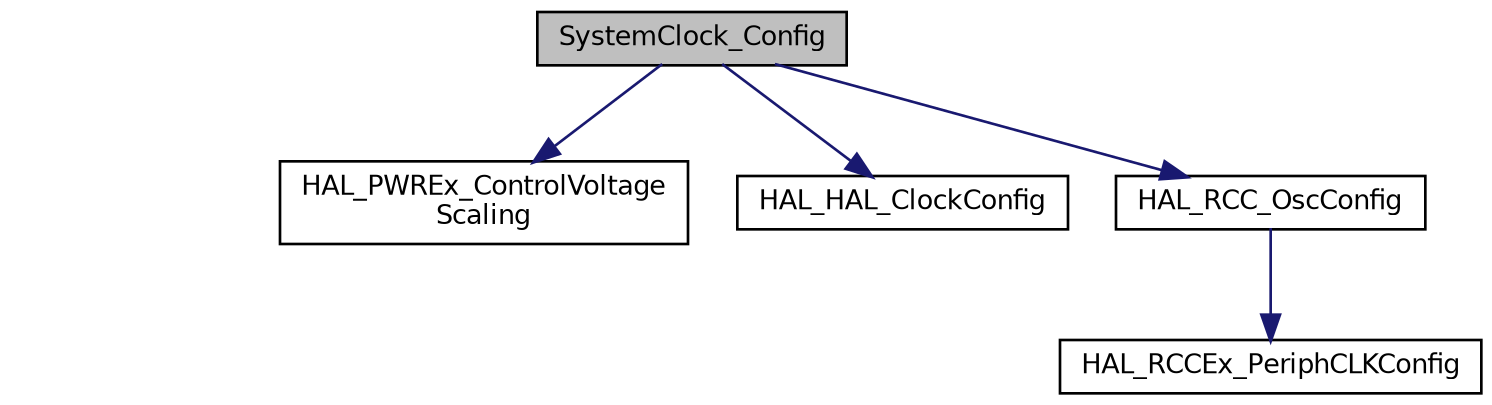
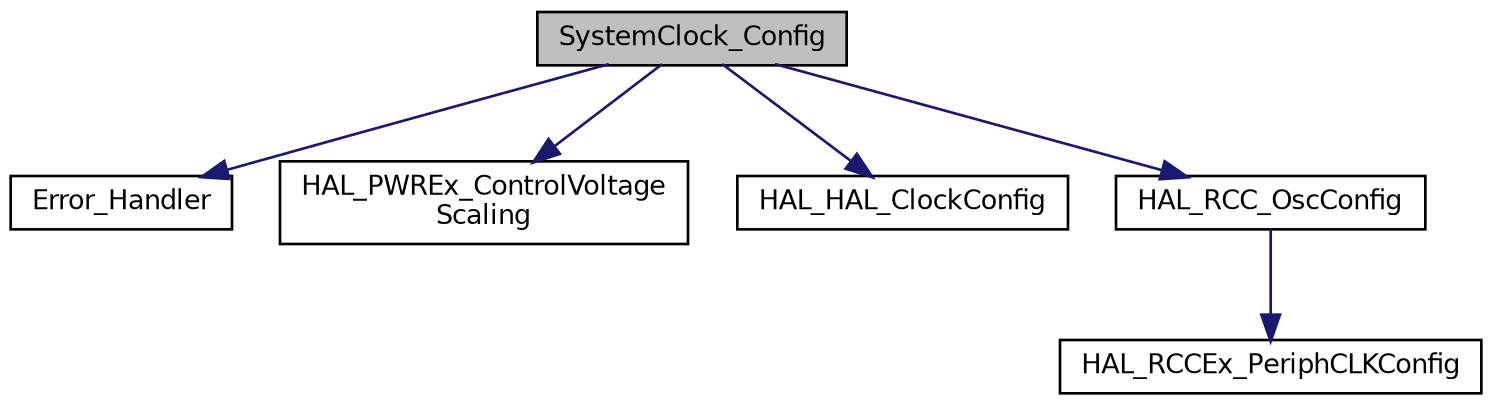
node "Error_Handler": added
